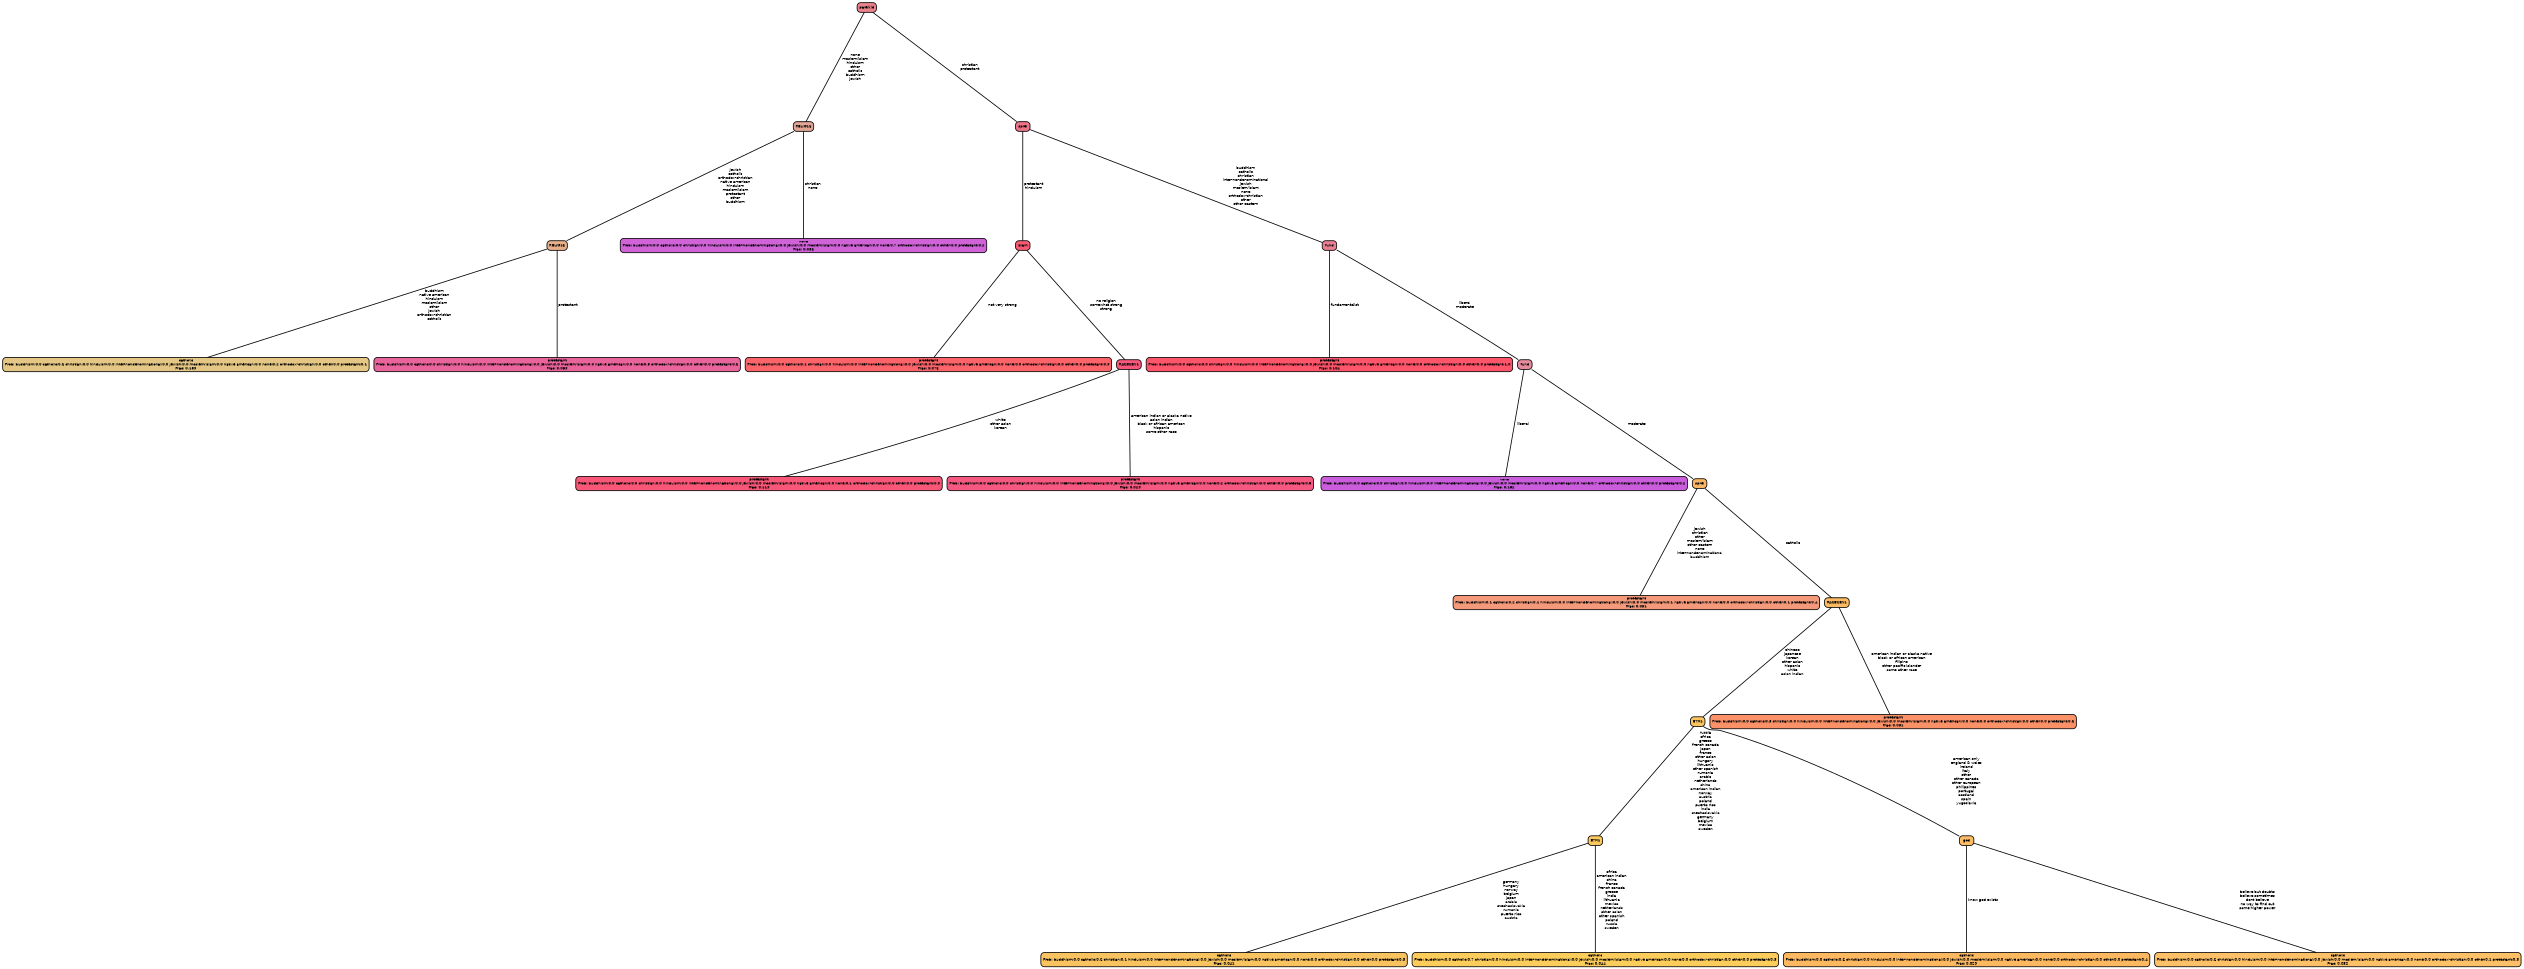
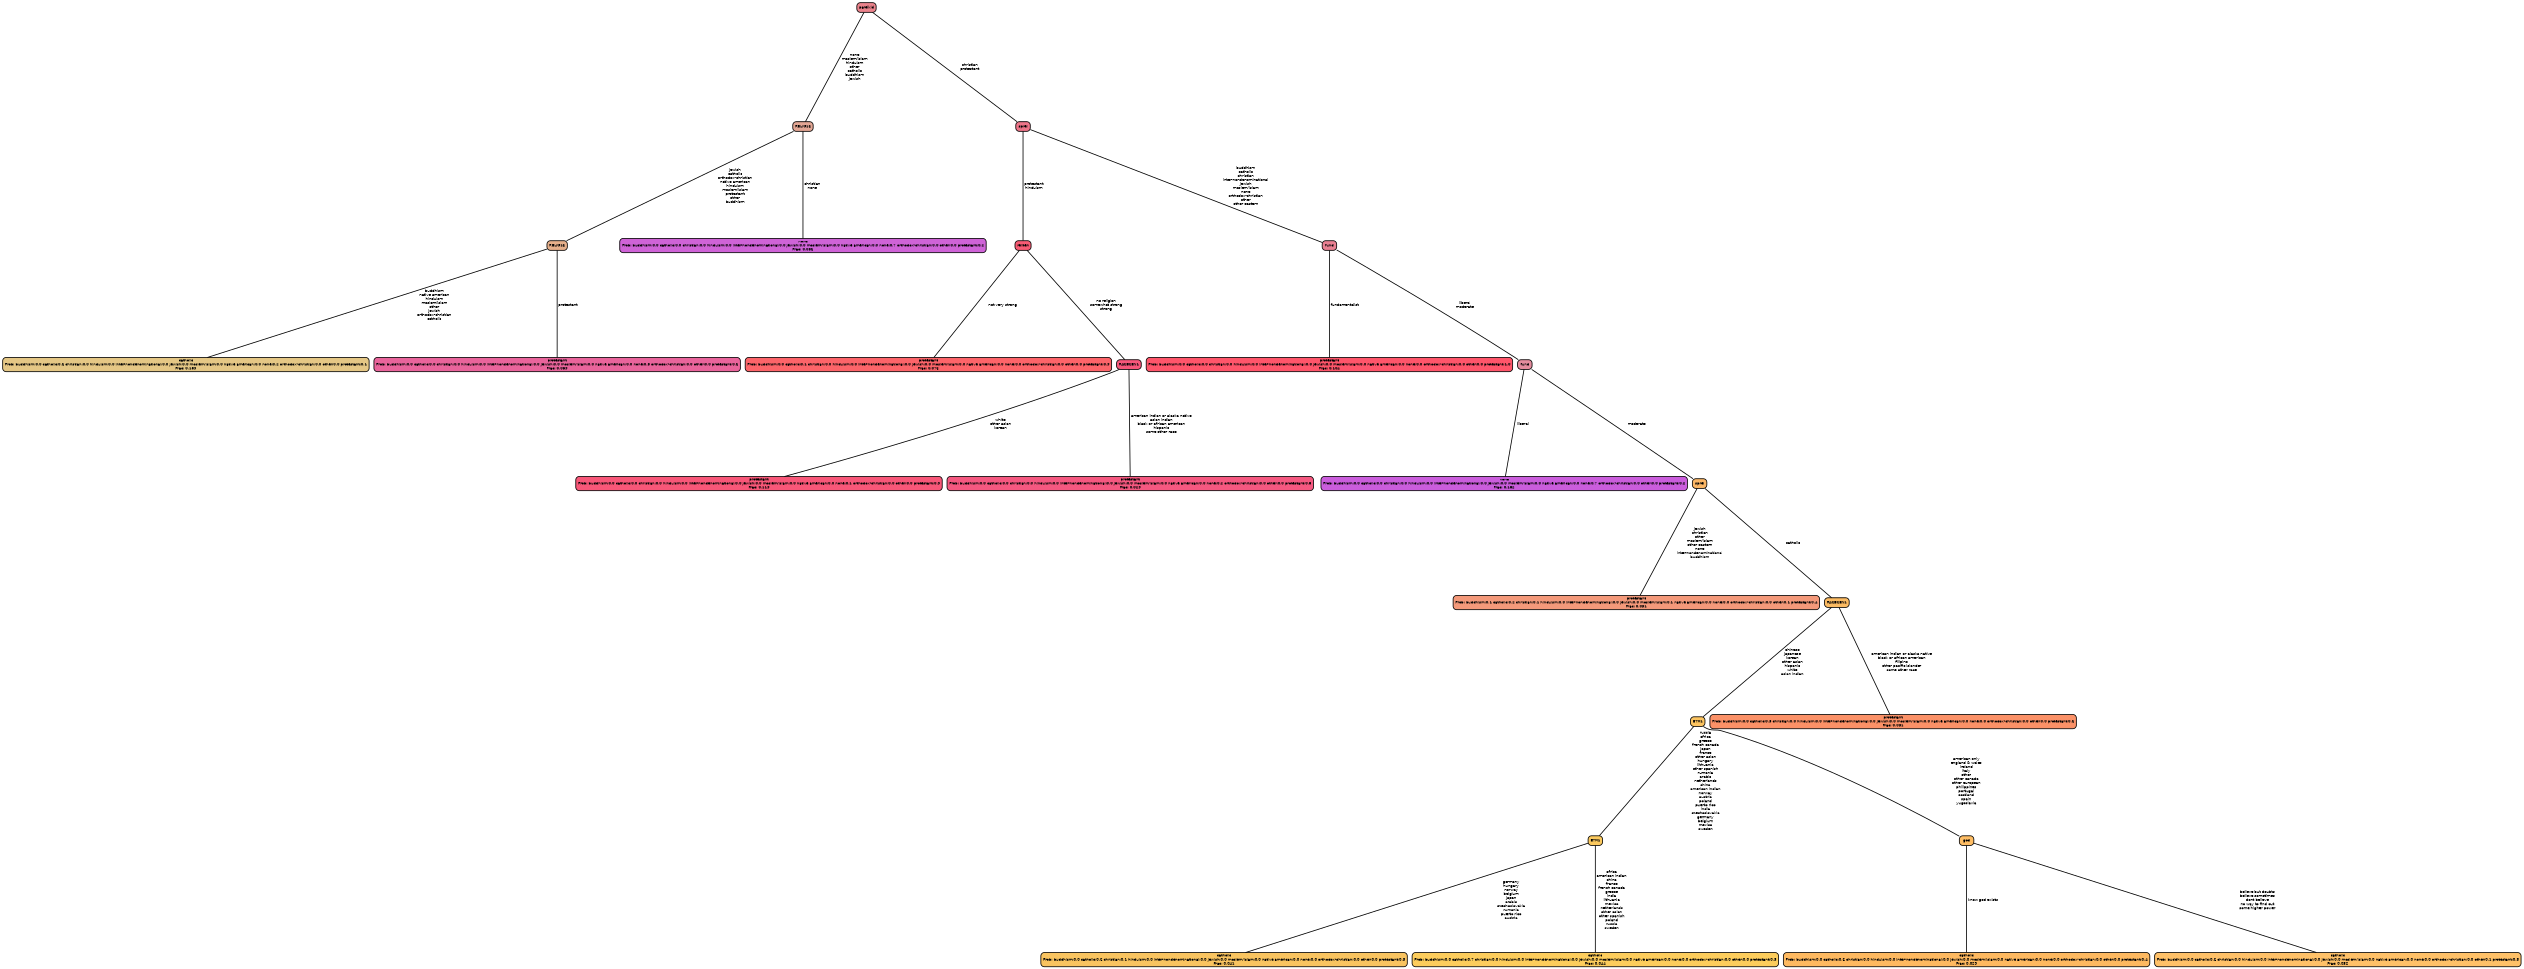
node "islam": label "islam" -> "reliten"
